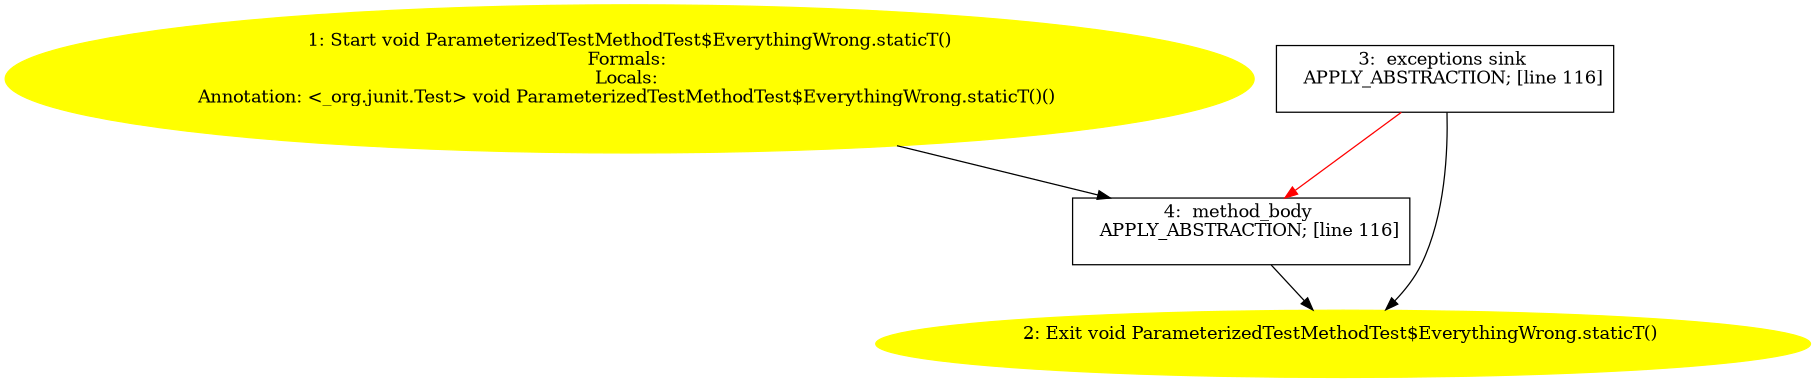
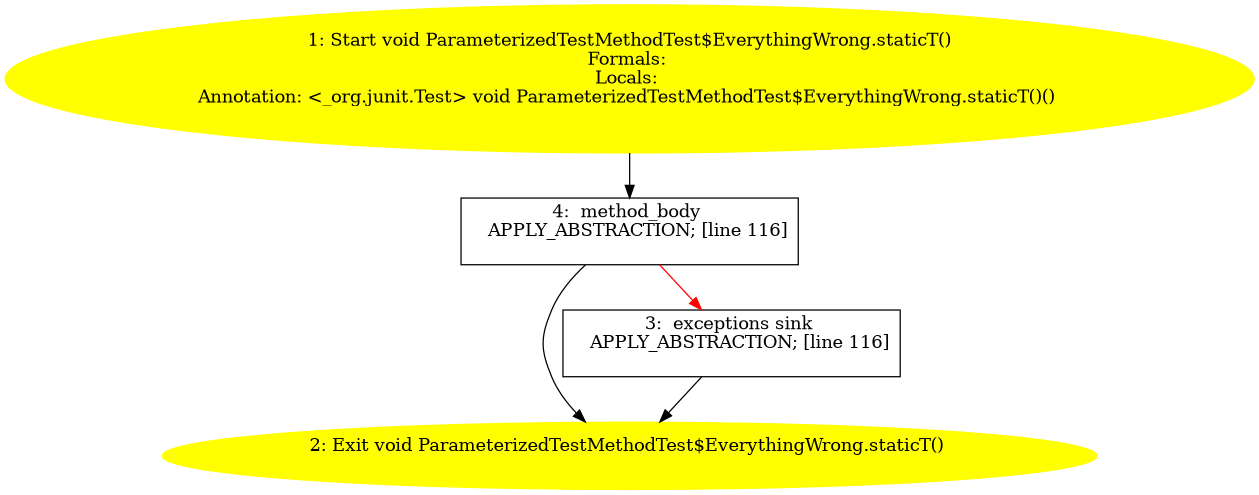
edge "3:  exceptions sink APPLY_ABSTRACTION; [line 116]" -> "4:  method_body APPLY_ABSTRACTION; [line 116]": reversed
